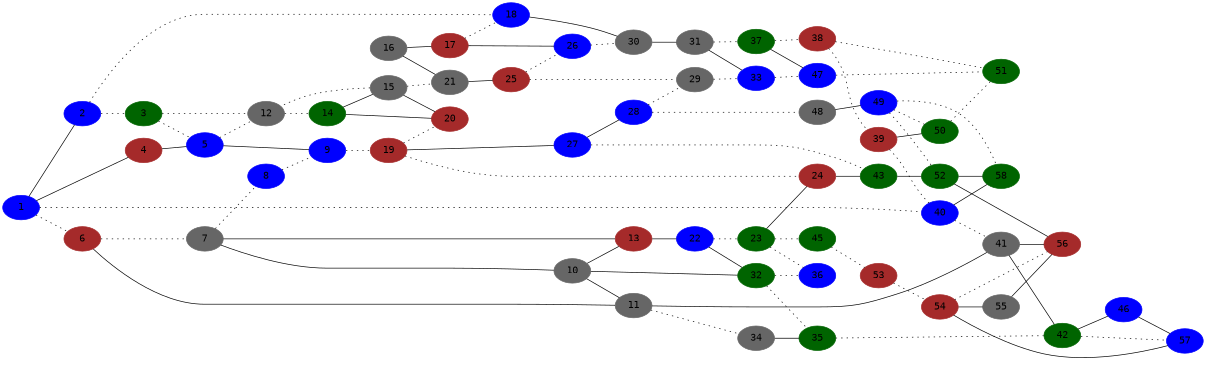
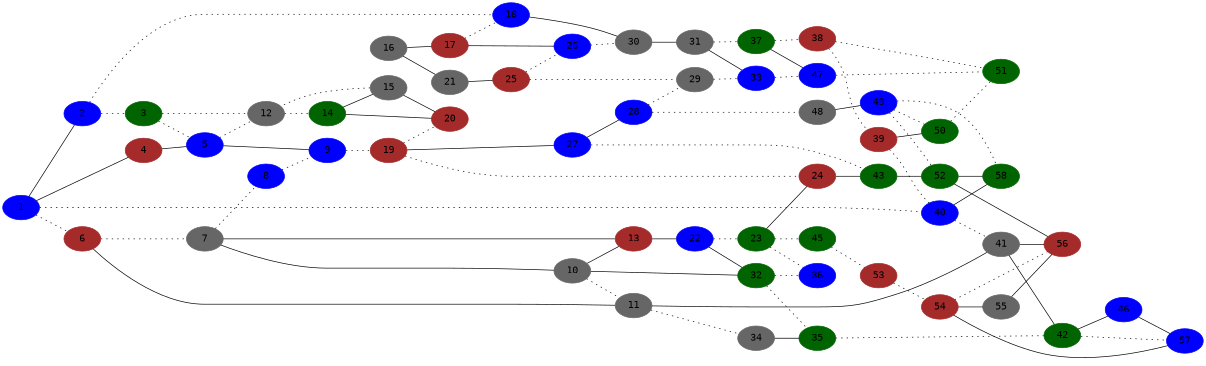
edge "21" -- "15": removed
edge "10" -- "11": style solid -> dotted
